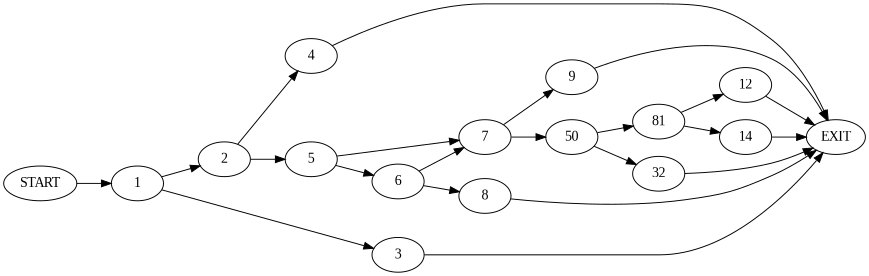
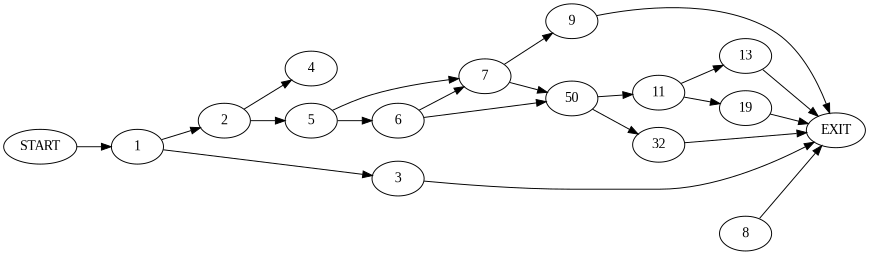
edge "4" -> "EXIT": removed
node "12": label "12" -> "13"
node "81": label "81" -> "11"
node "14": label "14" -> "19"
edge "6" -> "8": now "6" -> "50"
